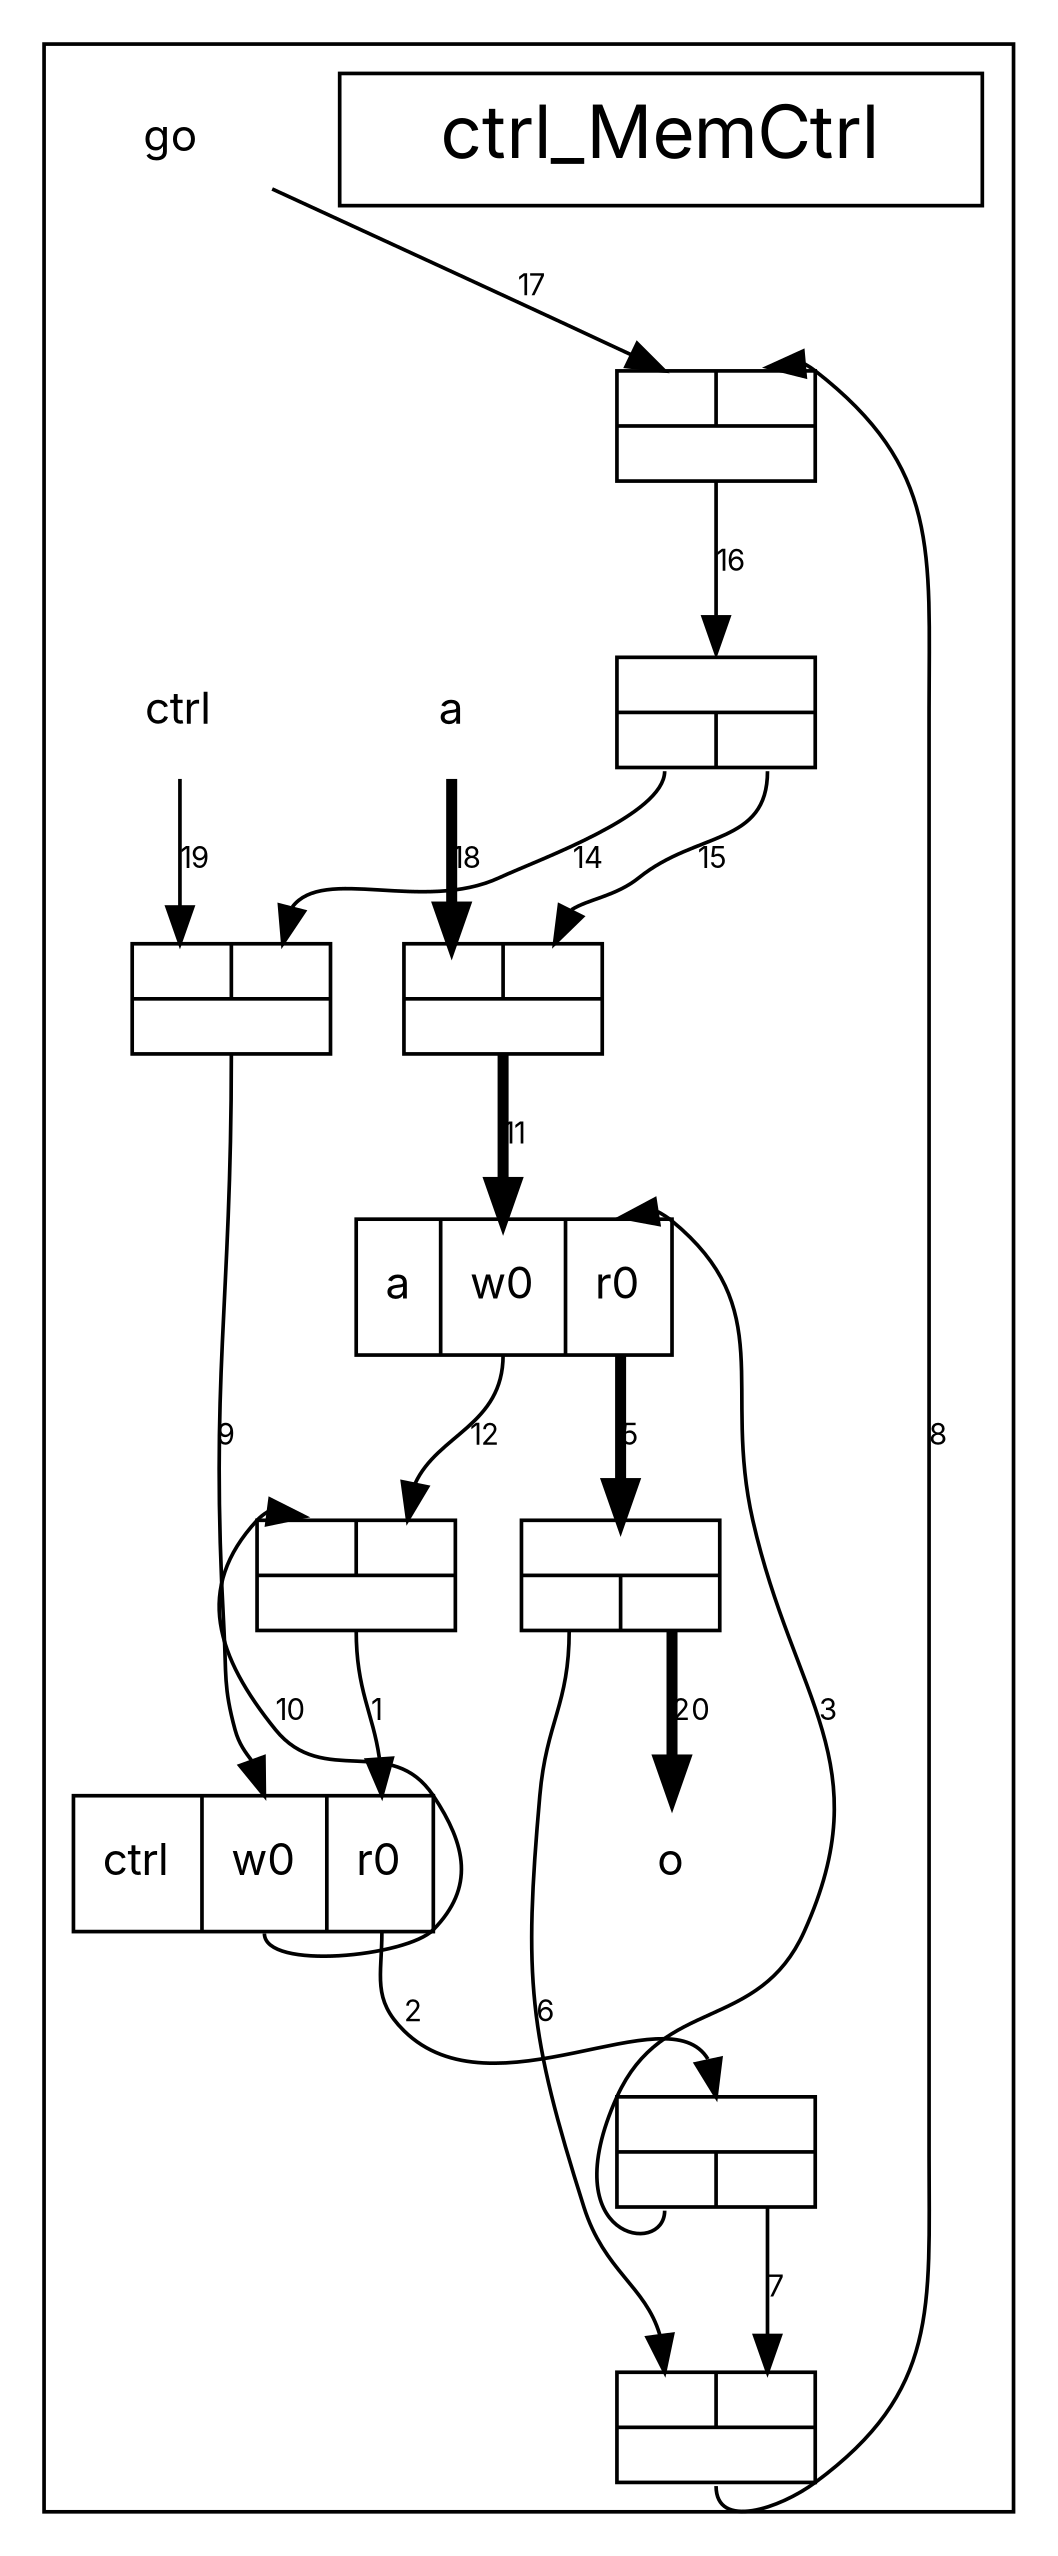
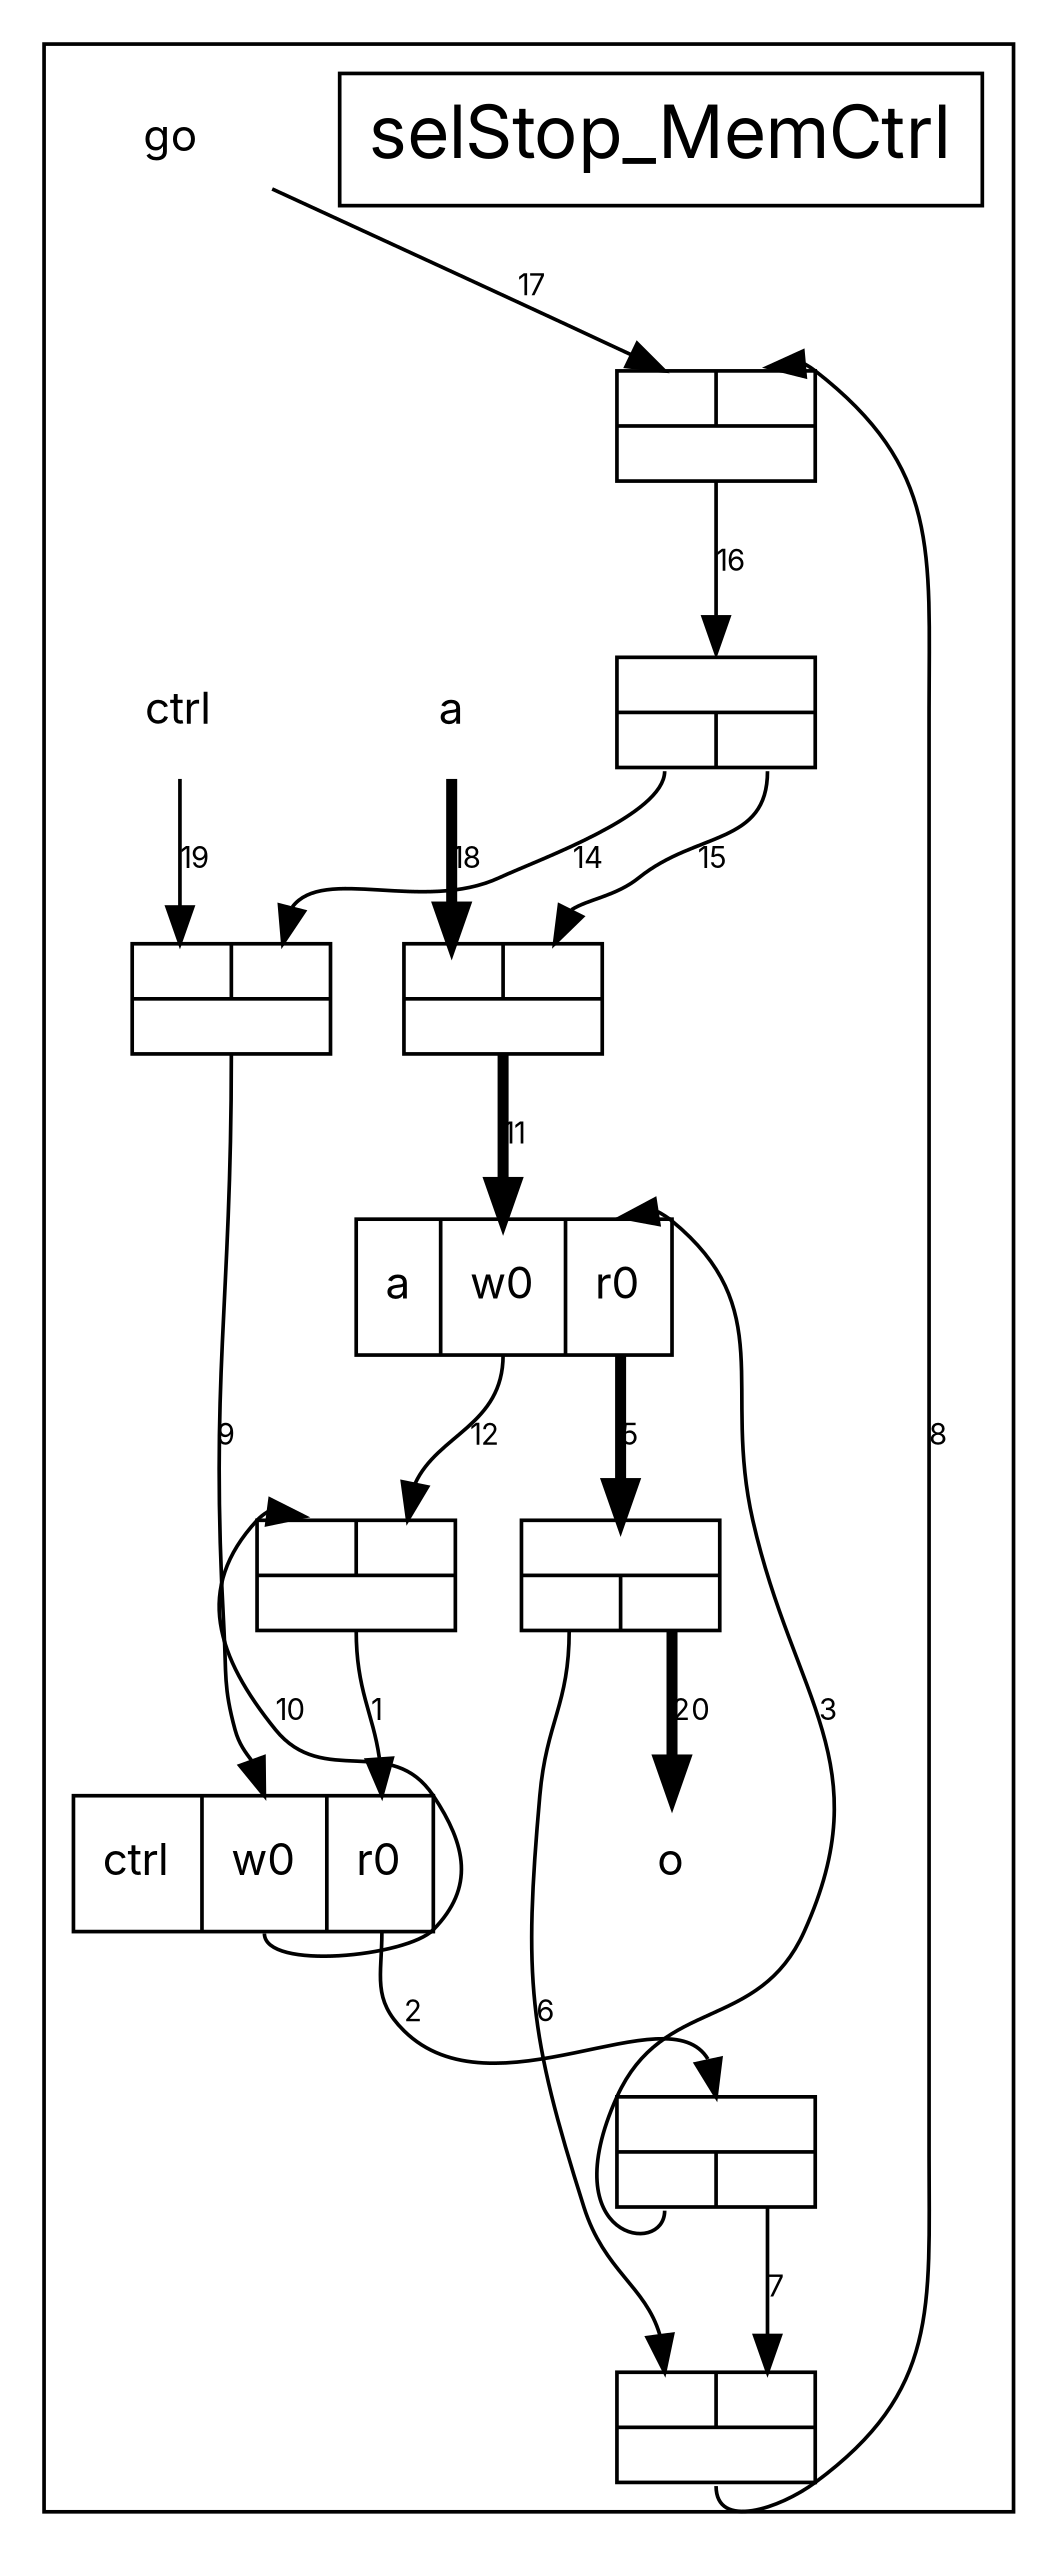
node "ctrl_MemCtrl": label "ctrl_MemCtrl" -> "selStop_MemCtrl"
